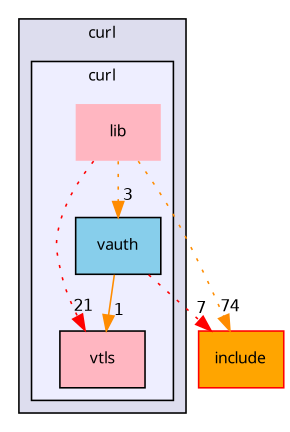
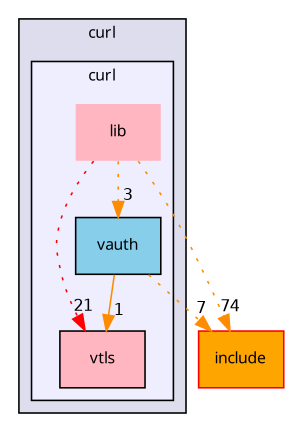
edge "vauth" -> "include": color red -> darkorange
